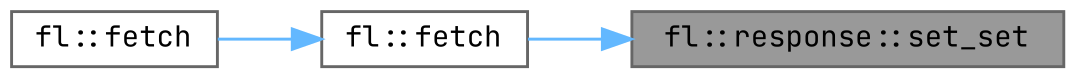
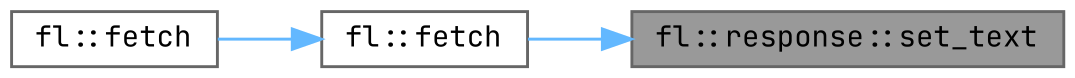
node "fl::response::set_set": label "fl::response::set_set" -> "fl::response::set_text"
